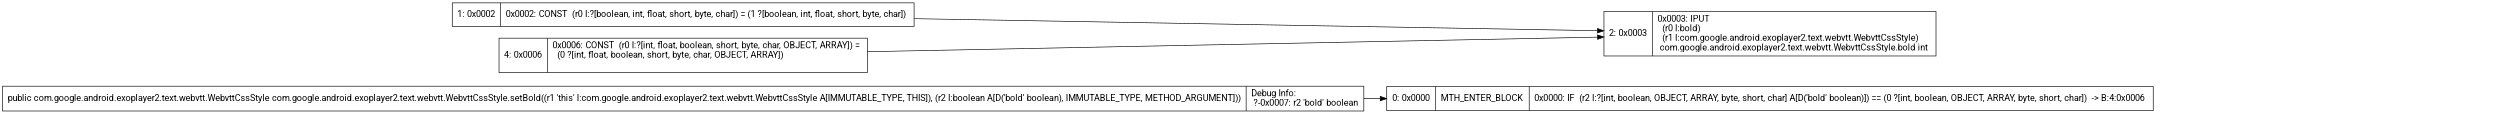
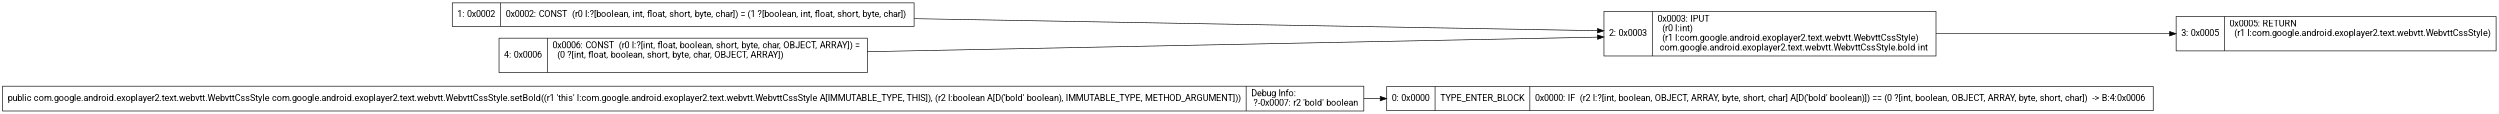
node "2: 0x0003": text "(r0 I:bold)" -> "(r0 I:int)"
node "3: 0x0005": added
node "0: 0x0000": text "MTH_ENTER_BLOCK" -> "TYPE_ENTER_BLOCK"
